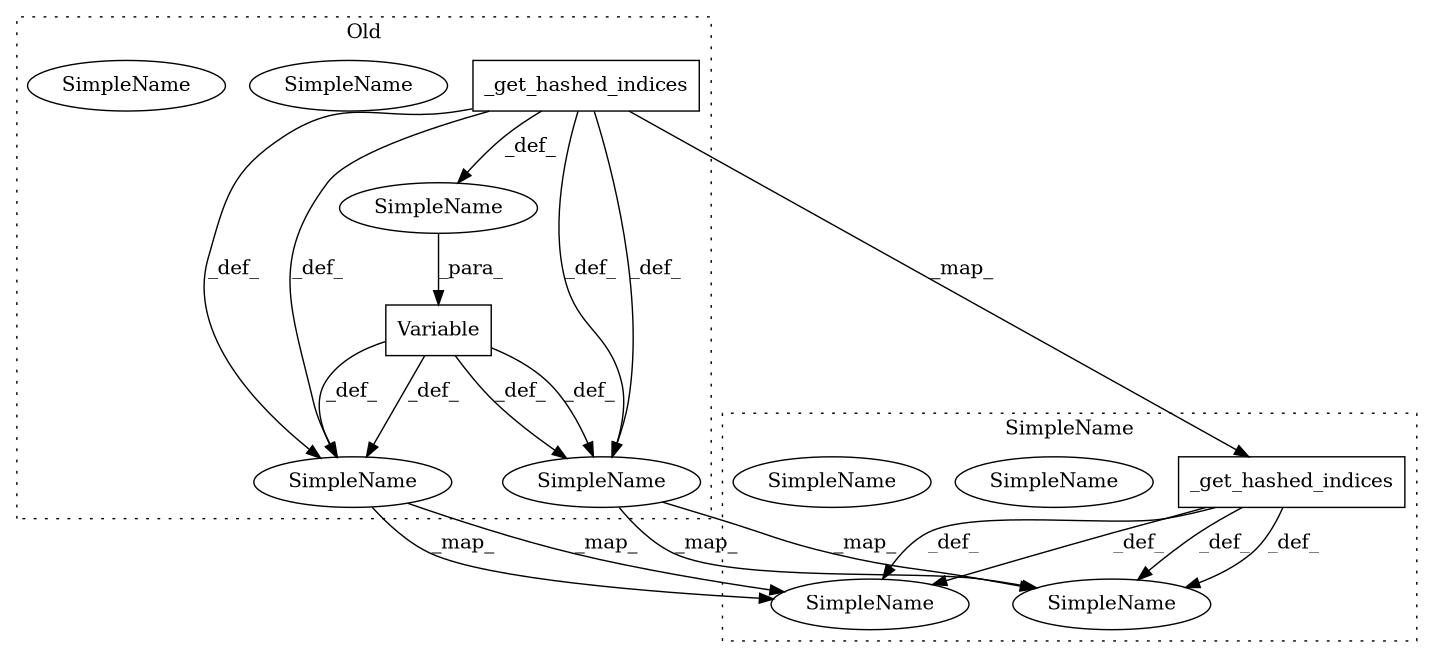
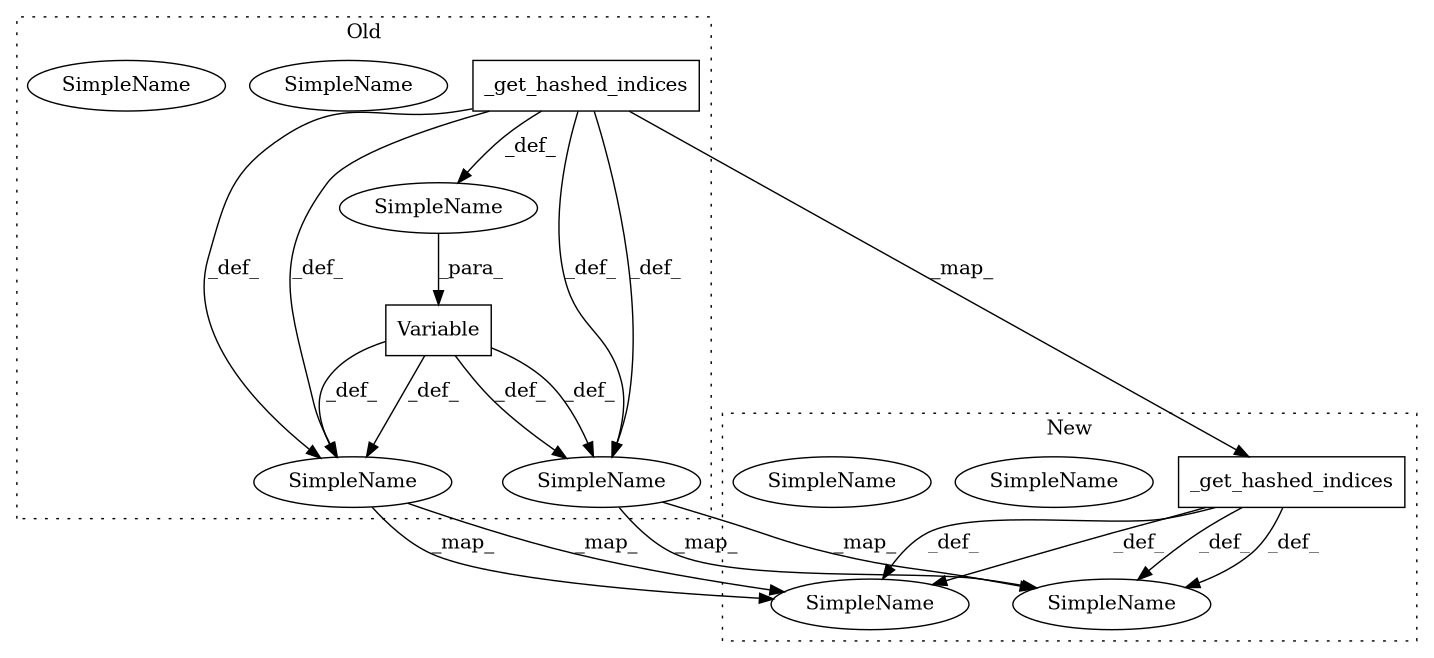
cluster "SimpleName": label "SimpleName" -> "New"
